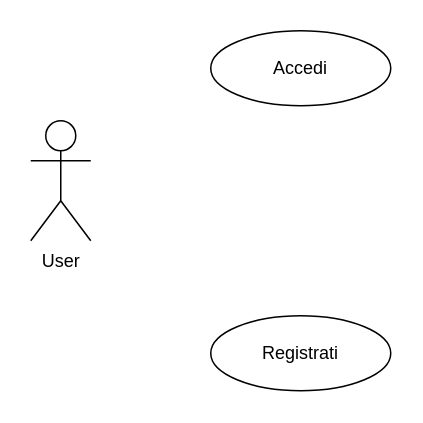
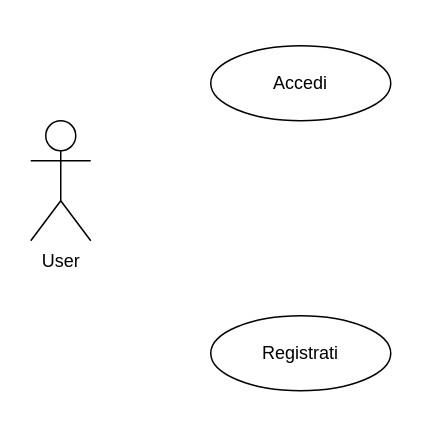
node "Accedi": moved (301, 68) -> (301, 83)
